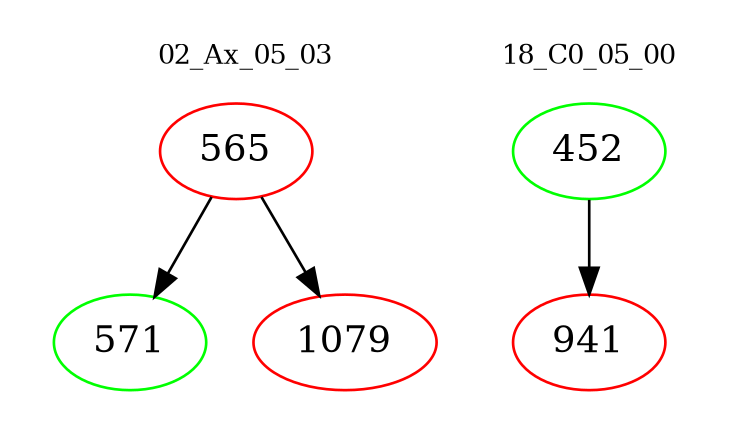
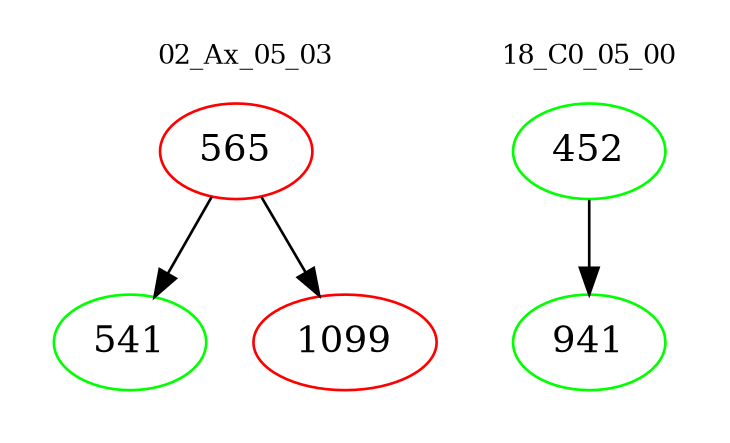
node "571": label "571" -> "541"
node "1079": label "1079" -> "1099"
node "941": color red -> green
